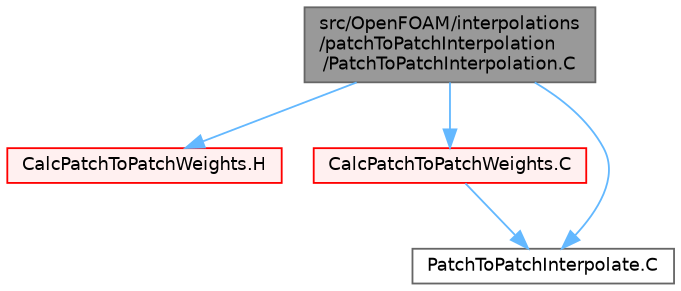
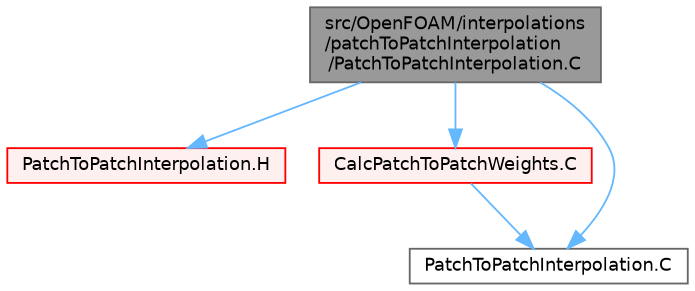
node "CalcPatchToPatchWeights.H": label "CalcPatchToPatchWeights.H" -> "PatchToPatchInterpolation.H"
node "PatchToPatchInterpolate.C": label "PatchToPatchInterpolate.C" -> "PatchToPatchInterpolation.C"
